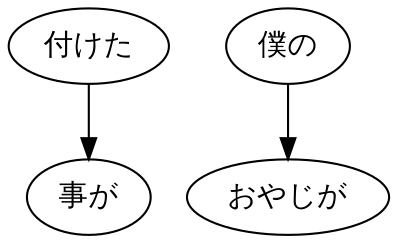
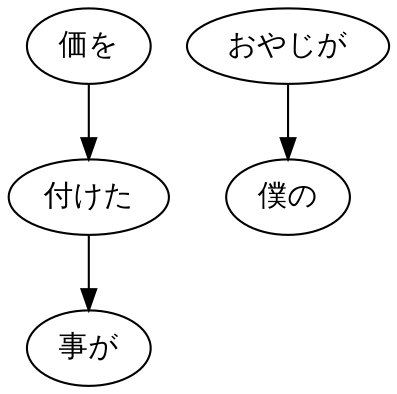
node "価を": added
edge "僕の" -> "おやじが": reversed
